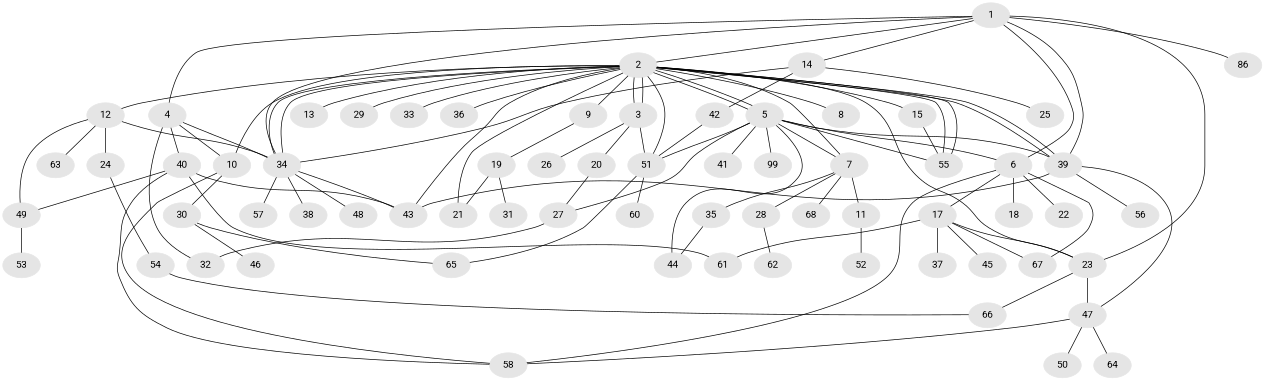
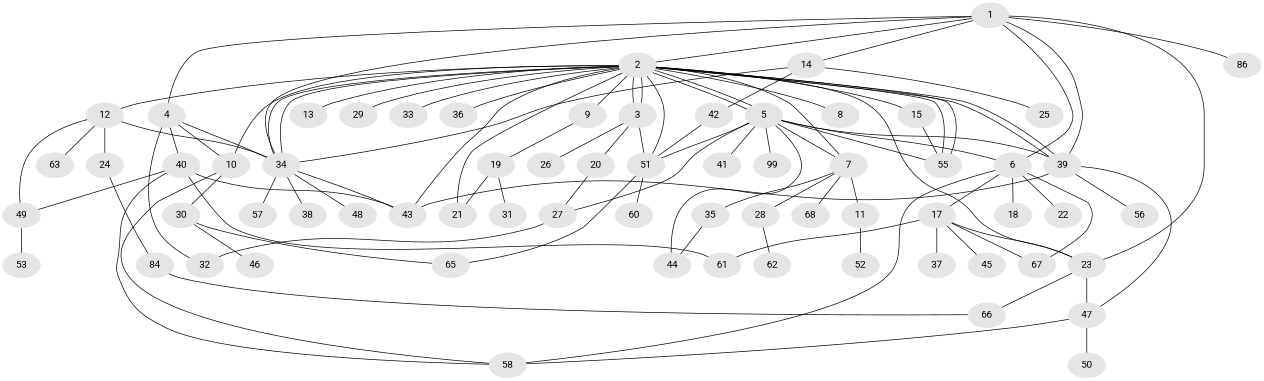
node "54": label "54" -> "84"
node "64": removed
